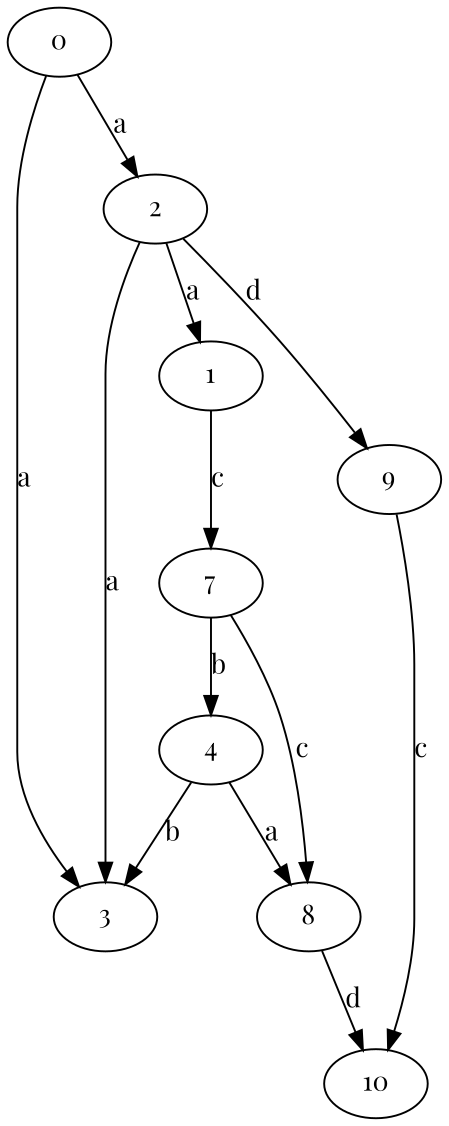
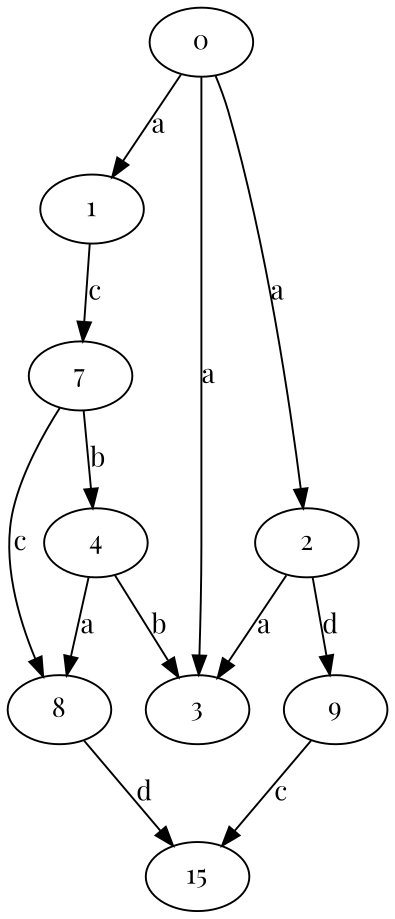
edge "2" -> "1": now "0" -> "1"
node "10": label "10" -> "15"
